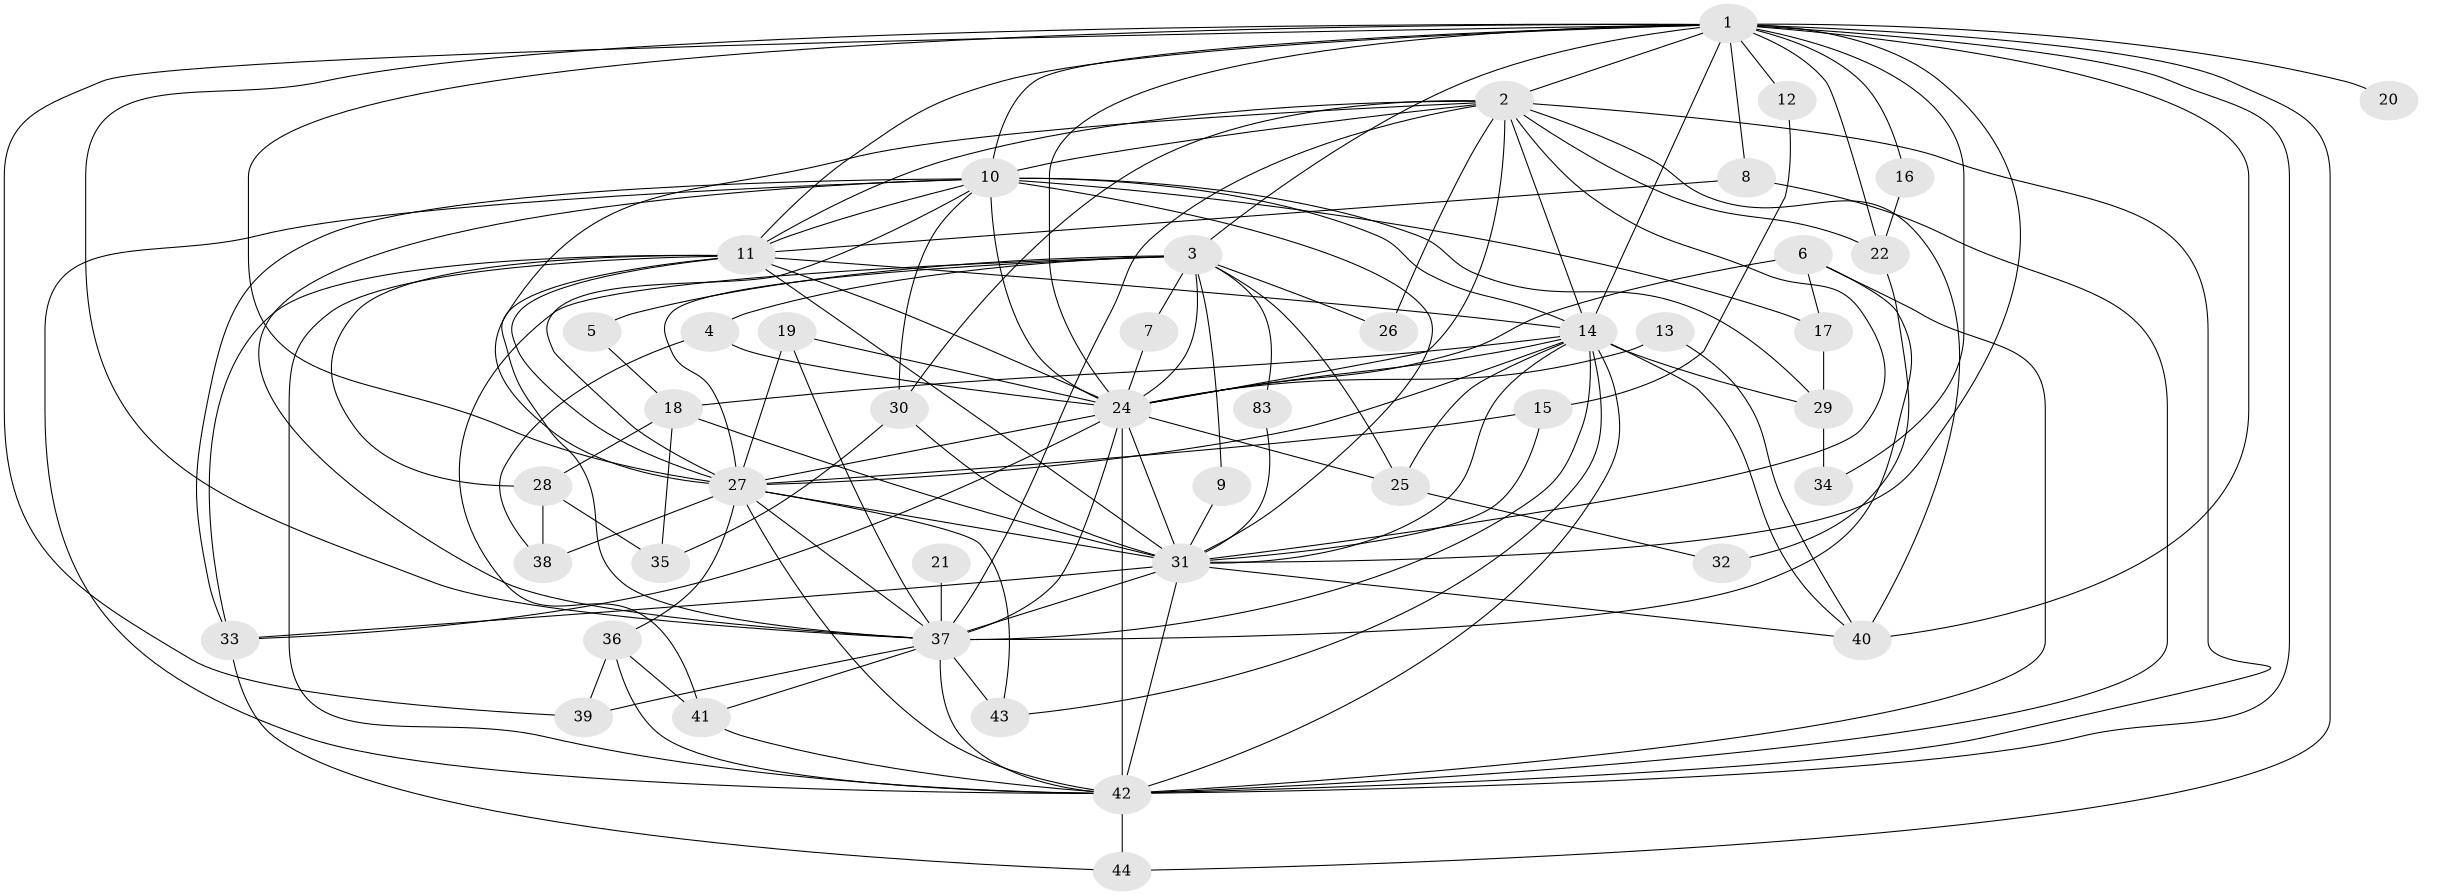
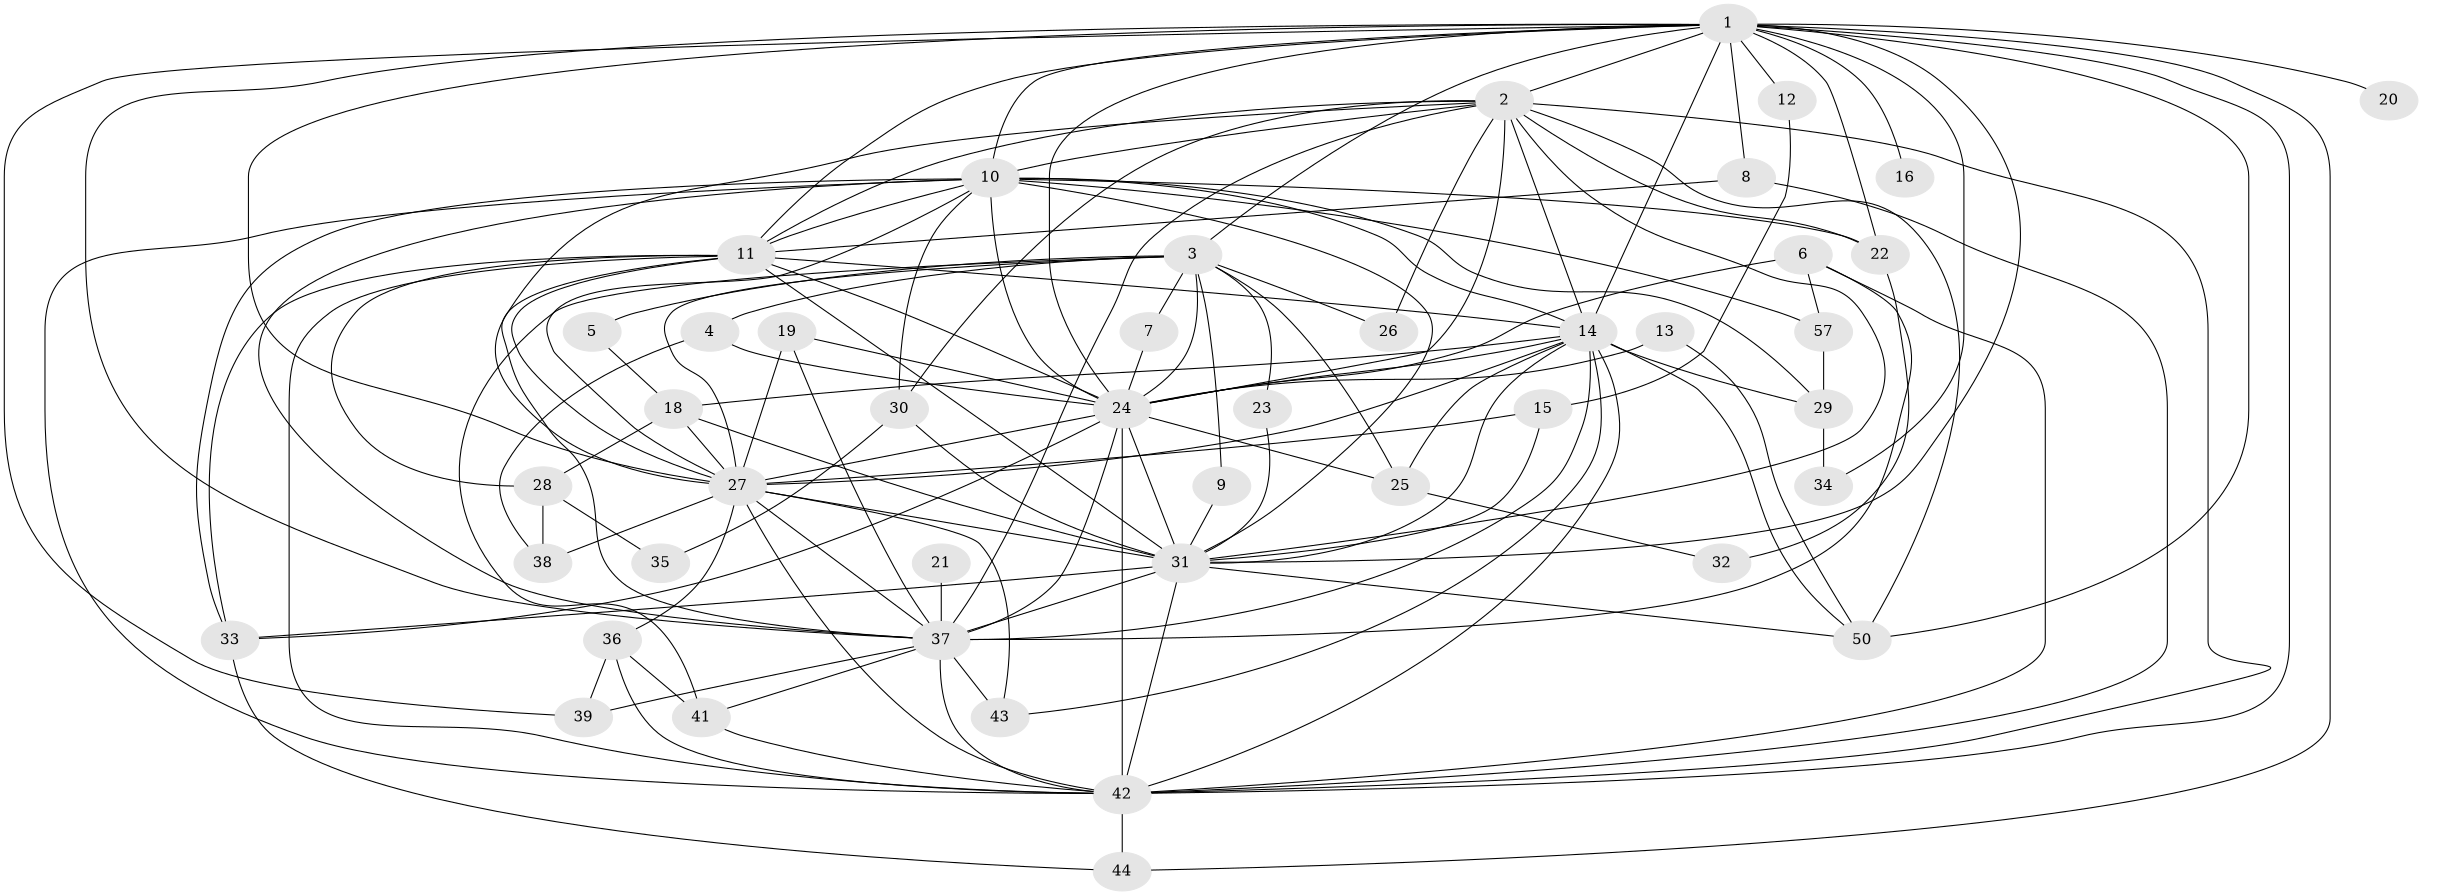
edge "16" -- "22": now "10" -- "22"
node "17": label "17" -> "57"
node "83": label "83" -> "23"
edge "18" -- "35": now "18" -- "27"
node "40": label "40" -> "50"
